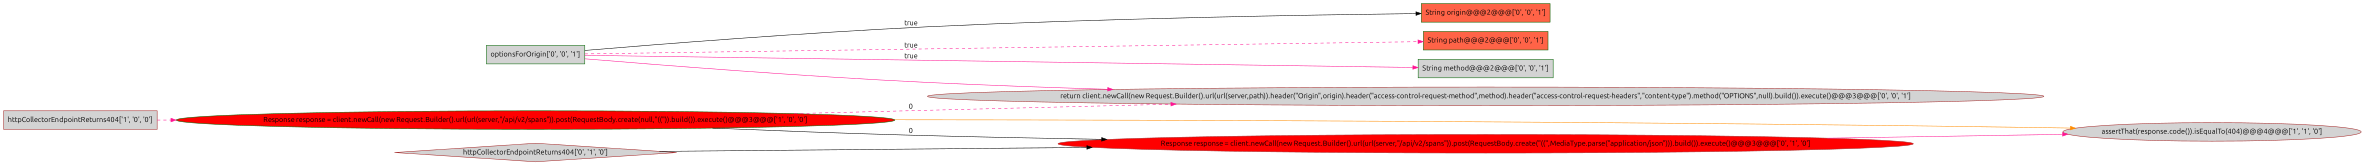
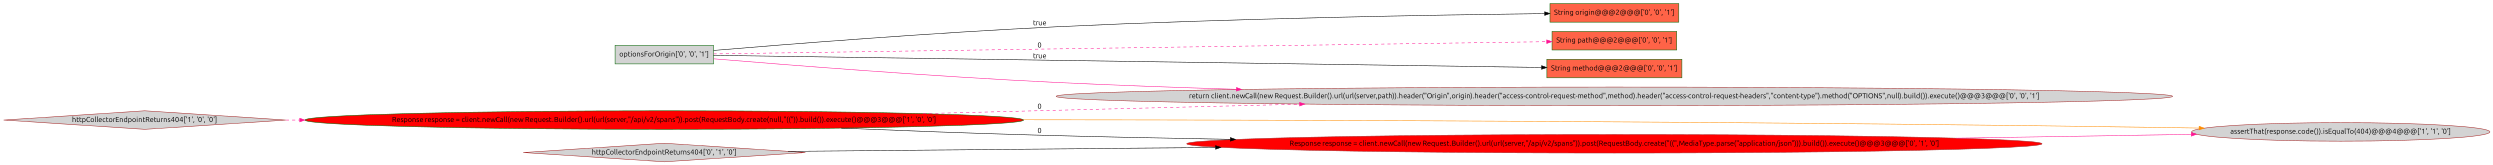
edge "optionsForOrigin['0', '0', '1']" -> "String path@@@2@@@['0', '0', '1']": label "true" -> "0"
edge "optionsForOrigin['0', '0', '1']" -> "String method@@@2@@@['0', '0', '1']": color deeppink -> black
node "String method@@@2@@@['0', '0', '1']": fillcolor lightgray -> tomato
node "httpCollectorEndpointReturns404['1', '0', '0']": shape box -> diamond
